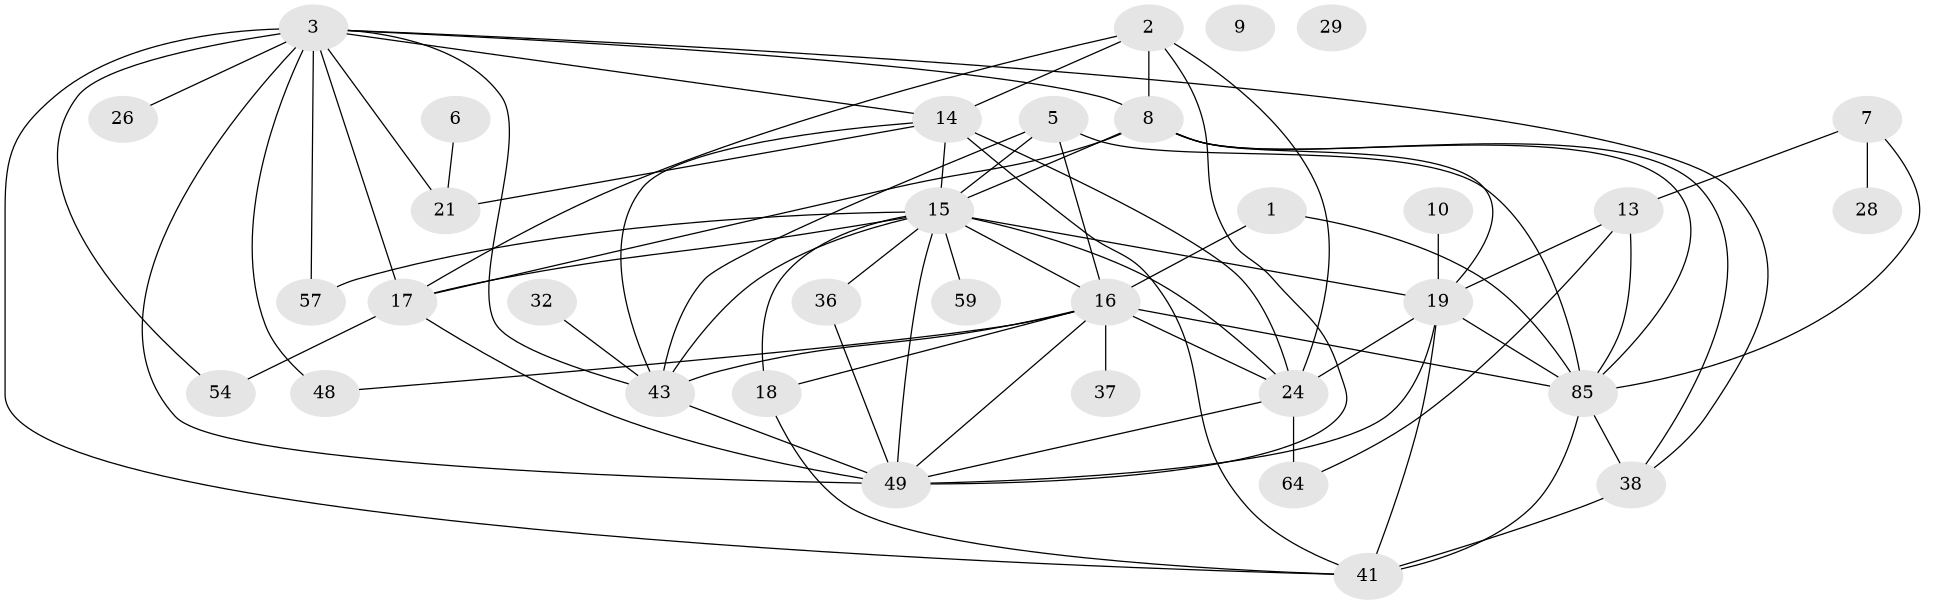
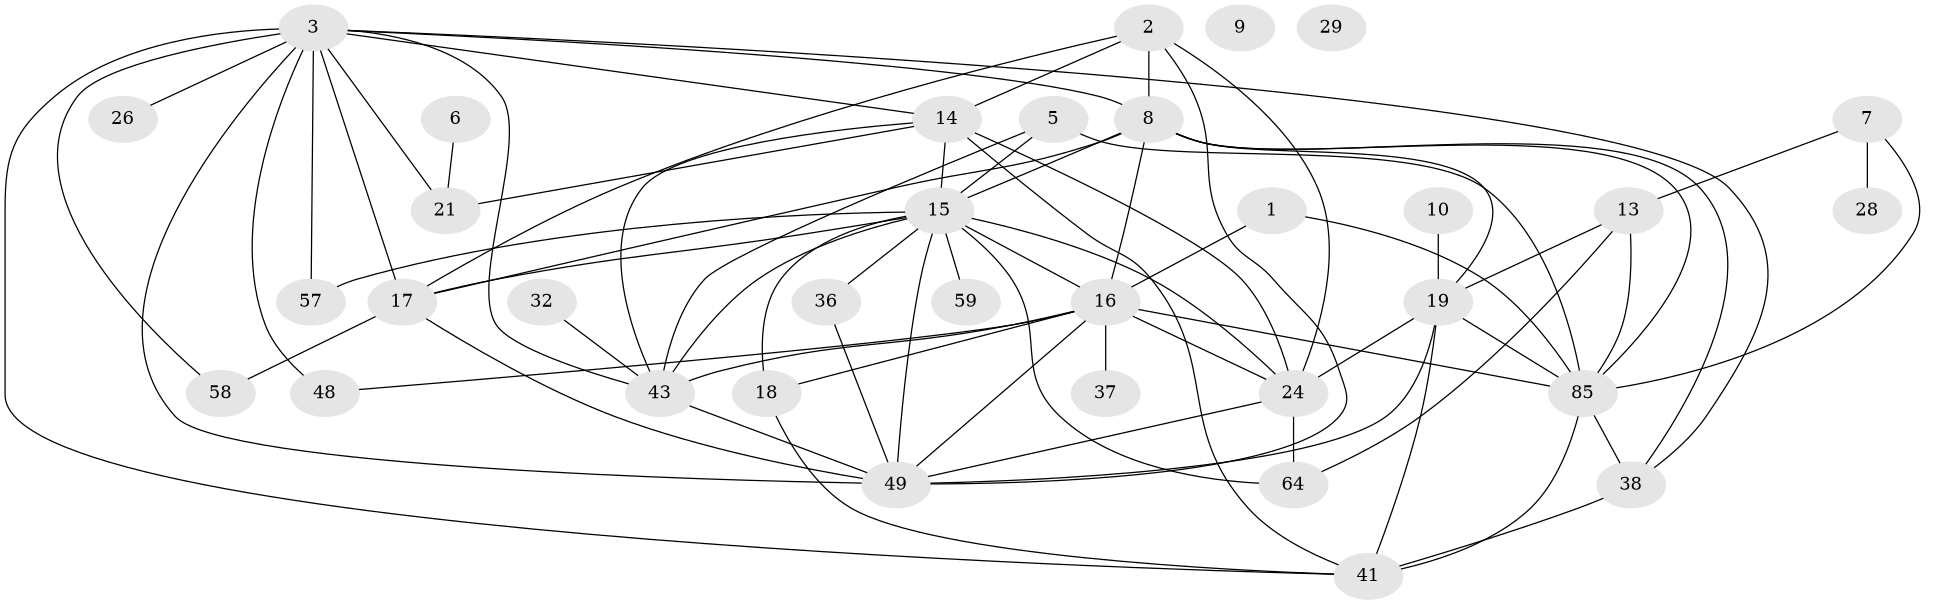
edge "5" -- "16": now "8" -- "16"
edge "15" -- "19": now "15" -- "64"
node "54": label "54" -> "58"
